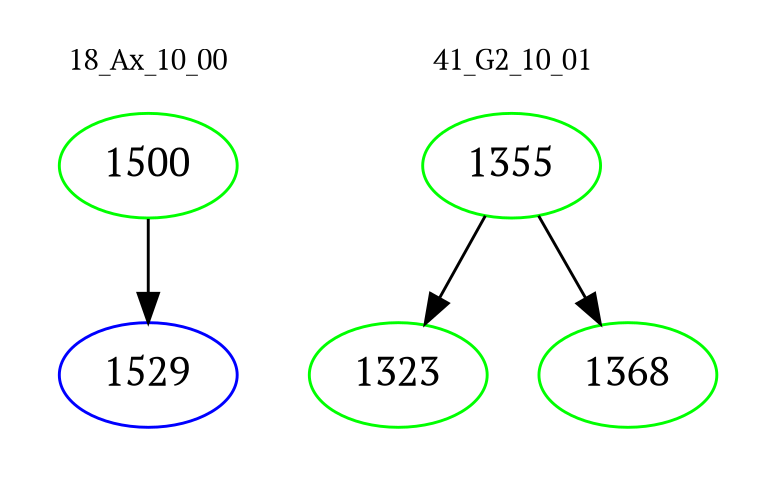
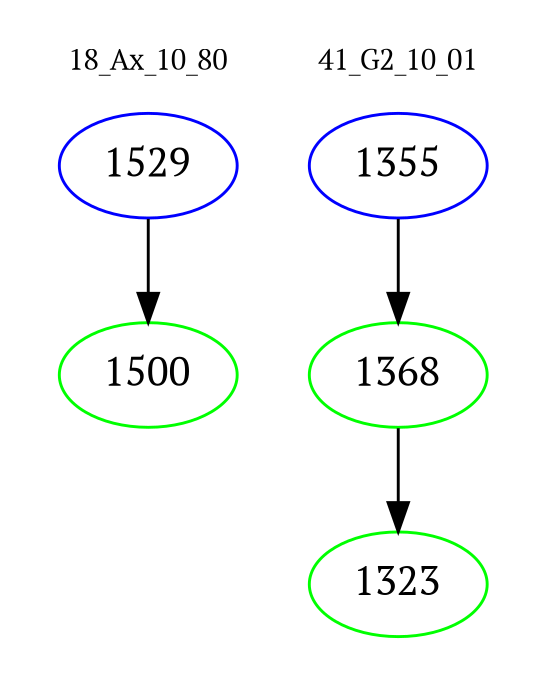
cluster "18_Ax_10_00": label "18_Ax_10_00" -> "18_Ax_10_80"
node "1355": color green -> blue
edge "1500" -> "1529": reversed
edge "1355" -> "1323": now "1368" -> "1323"
